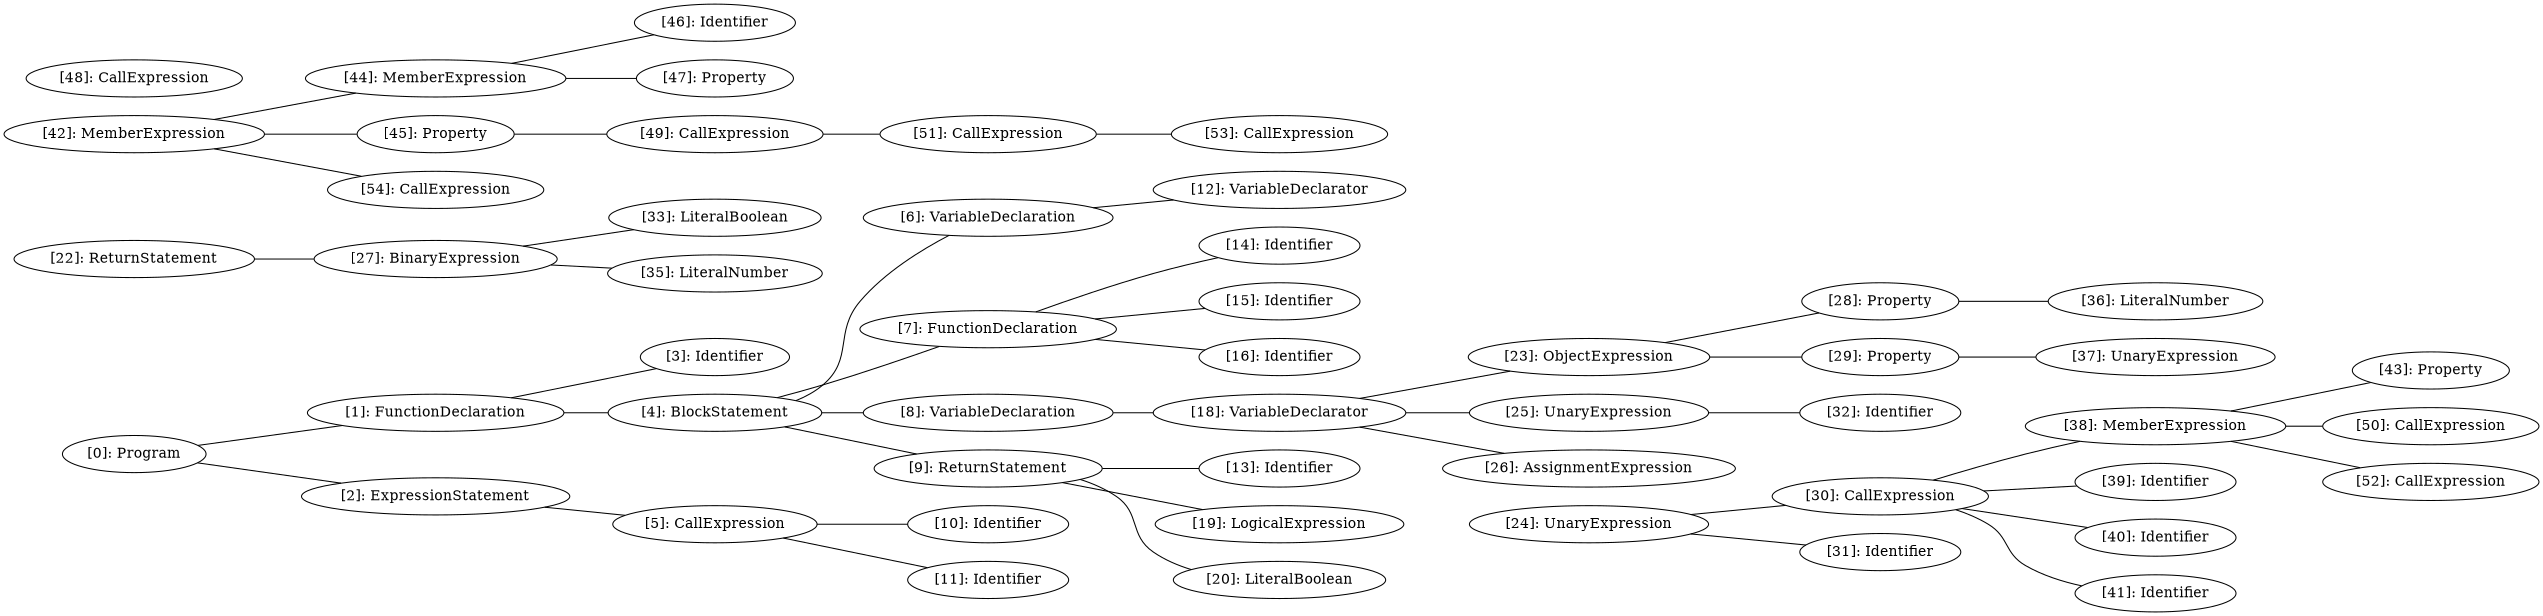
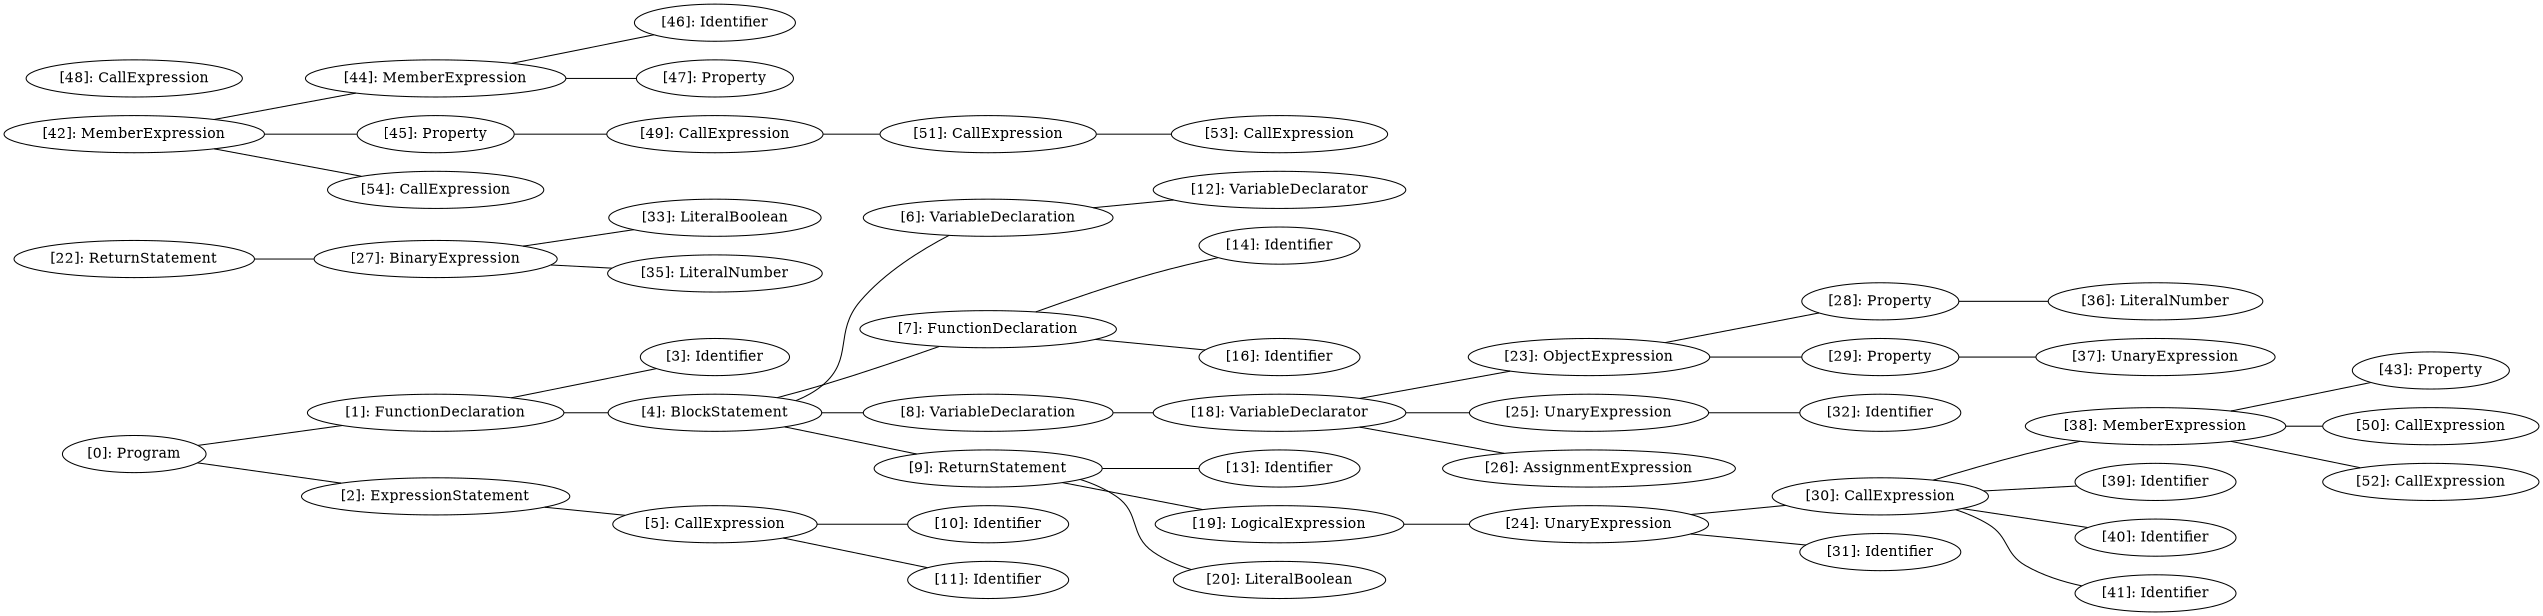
node "[15]: Identifier": removed
edge "[19]: LogicalExpression" -- "[24]: UnaryExpression": added
